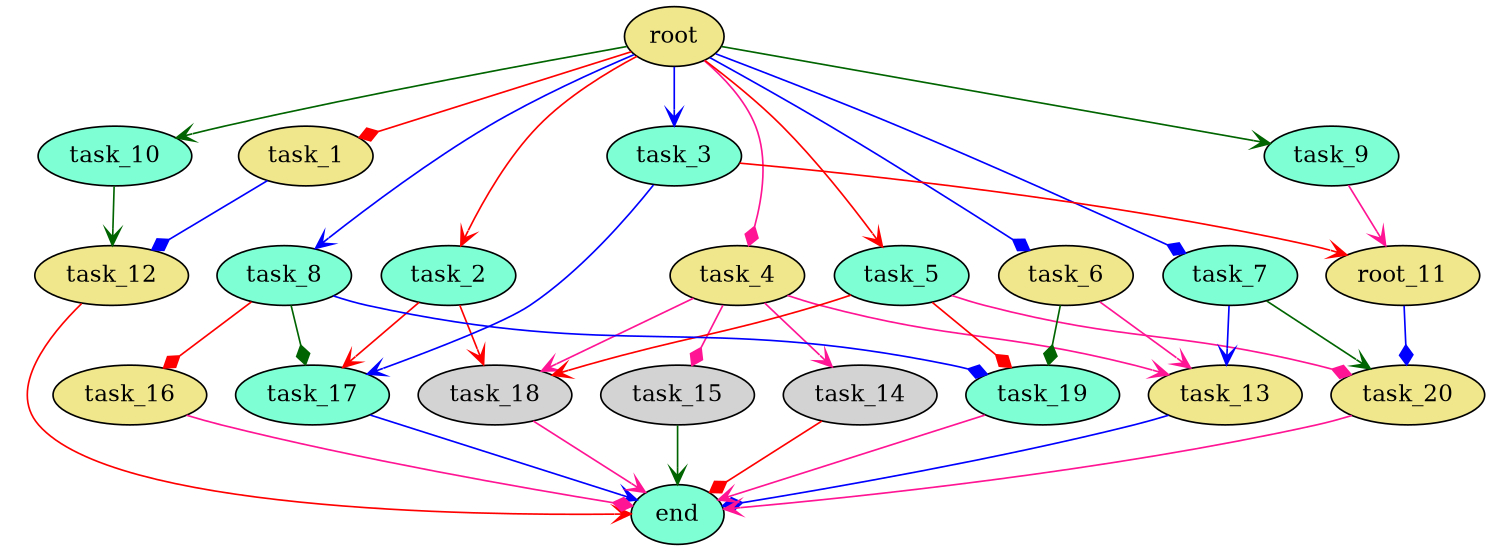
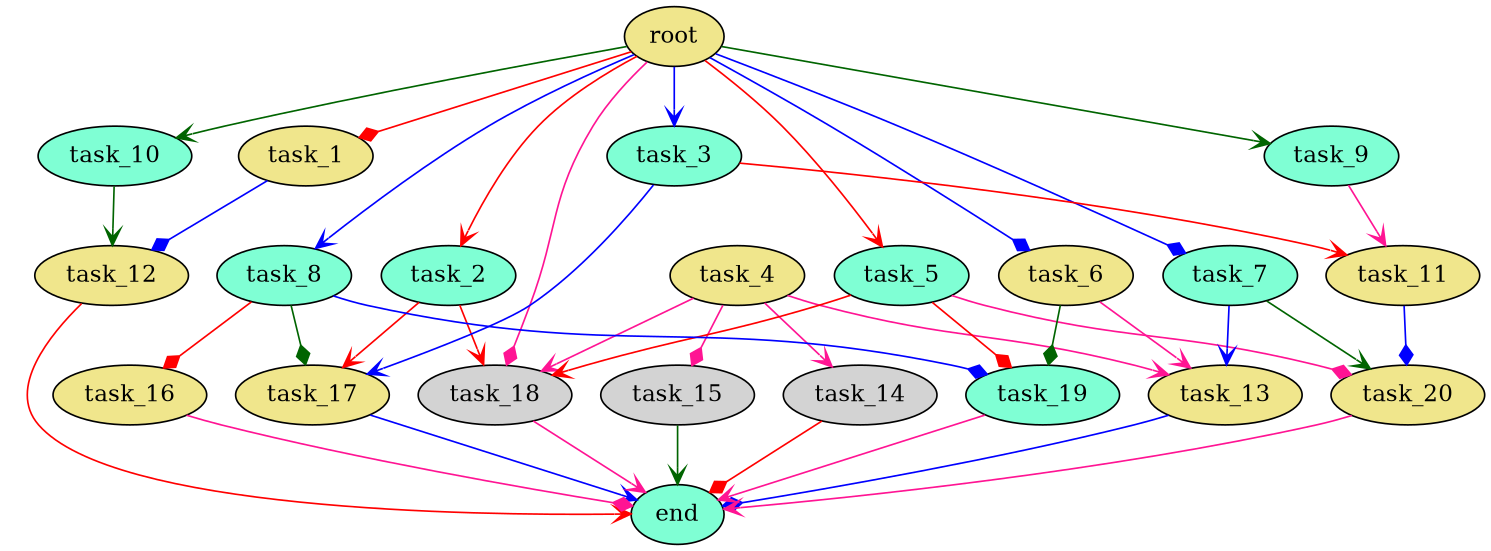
edge "root" -> "task_4": now "root" -> "task_18"
node "root_11": label "root_11" -> "task_11"
node "task_17": fillcolor aquamarine -> khaki
